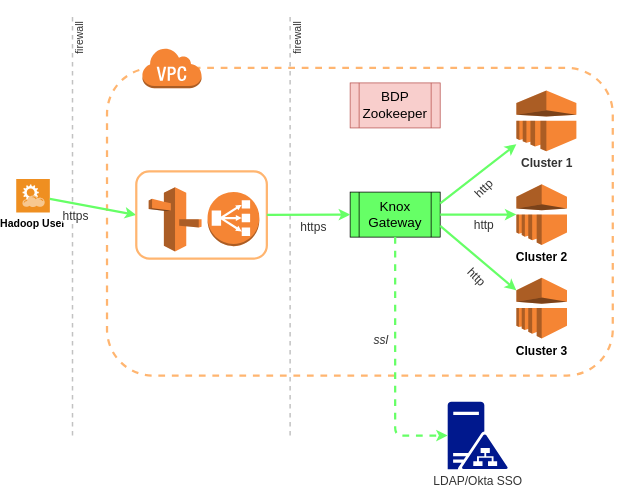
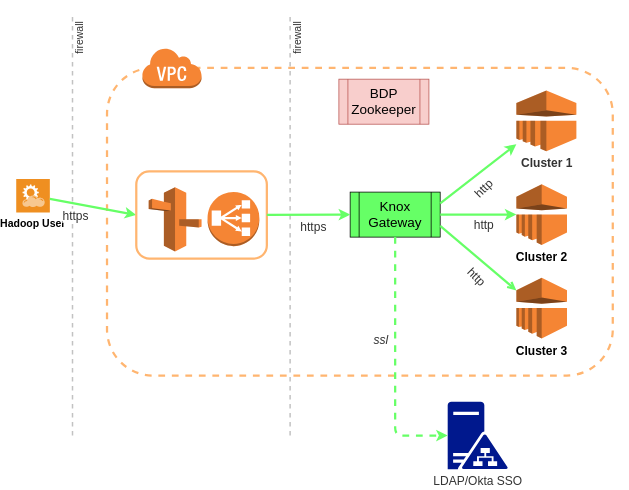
node "BDP Zookeeper": moved (395, 105) -> (384, 102)
edge "Knox Gateway" -> "Cluster 3": arrowhead classic -> open
